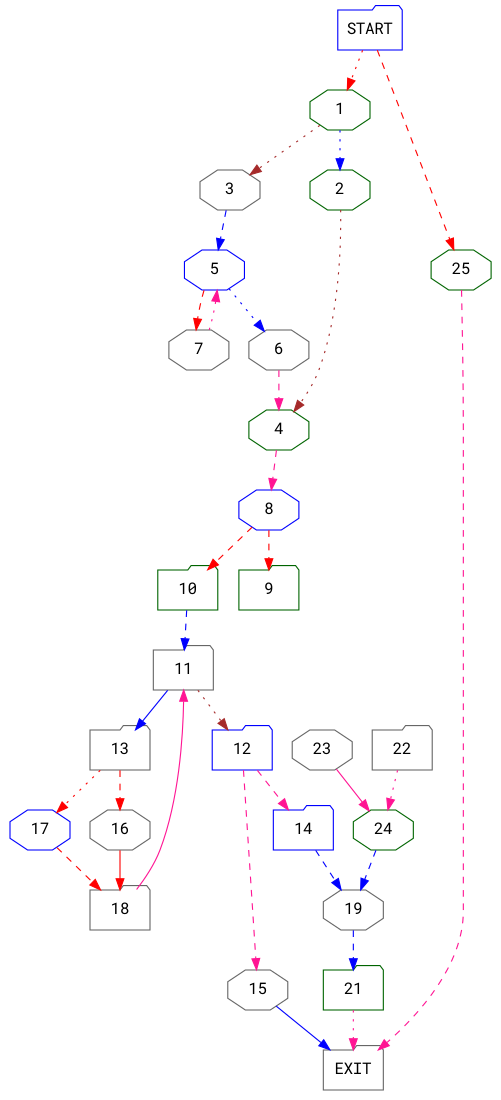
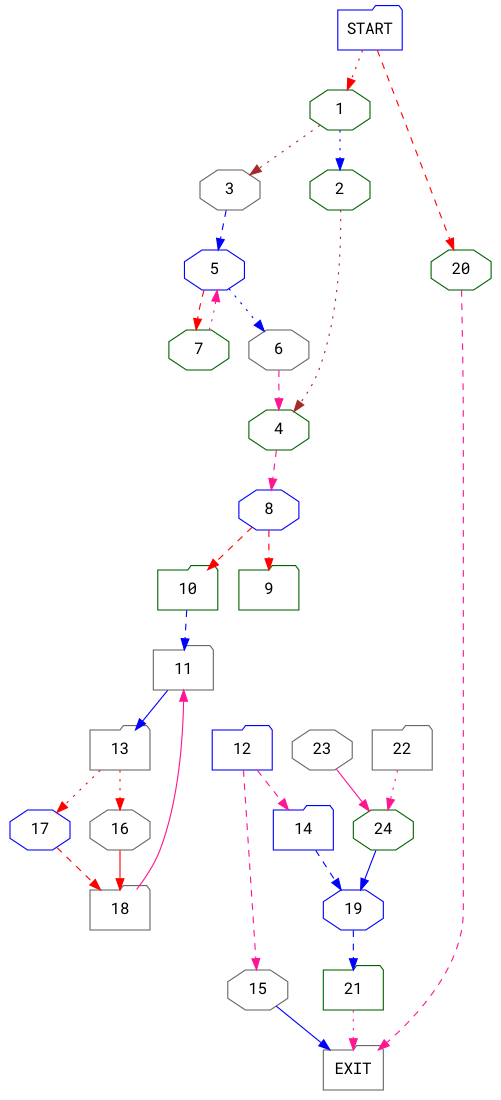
node "25": label "25" -> "20"
node "7": color gray40 -> darkgreen
edge "11" -> "12": removed
edge "13" -> "16": style dashed -> dotted
edge "24" -> "19": style dashed -> solid
node "19": color gray40 -> blue
